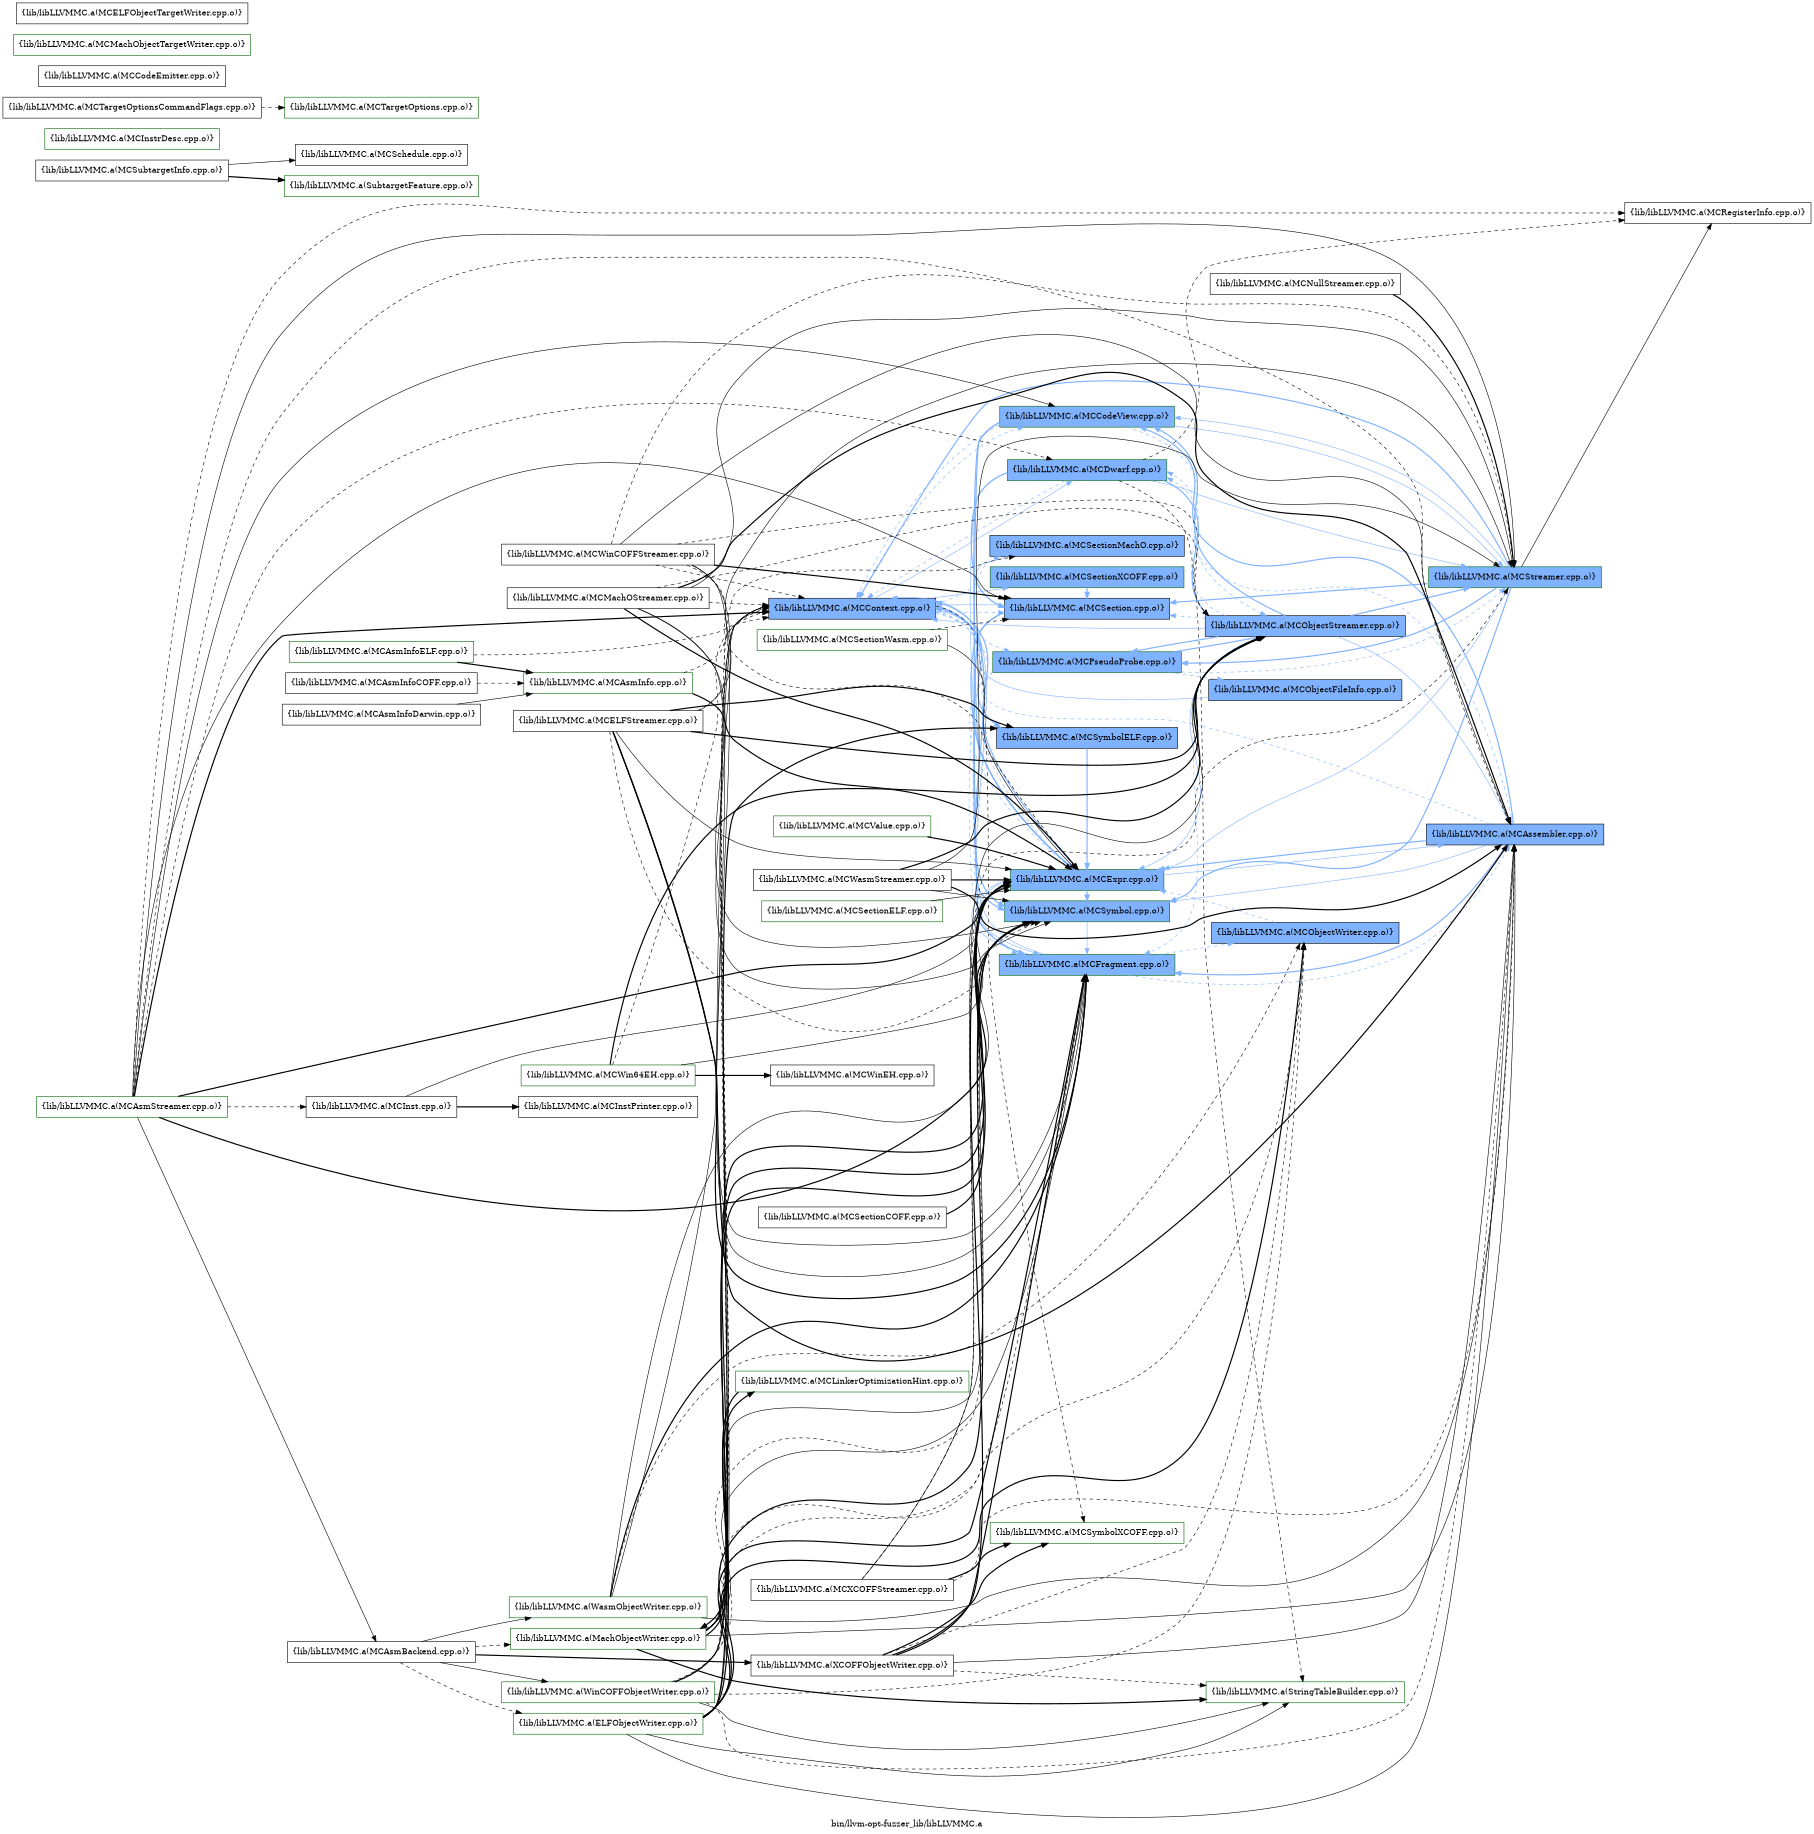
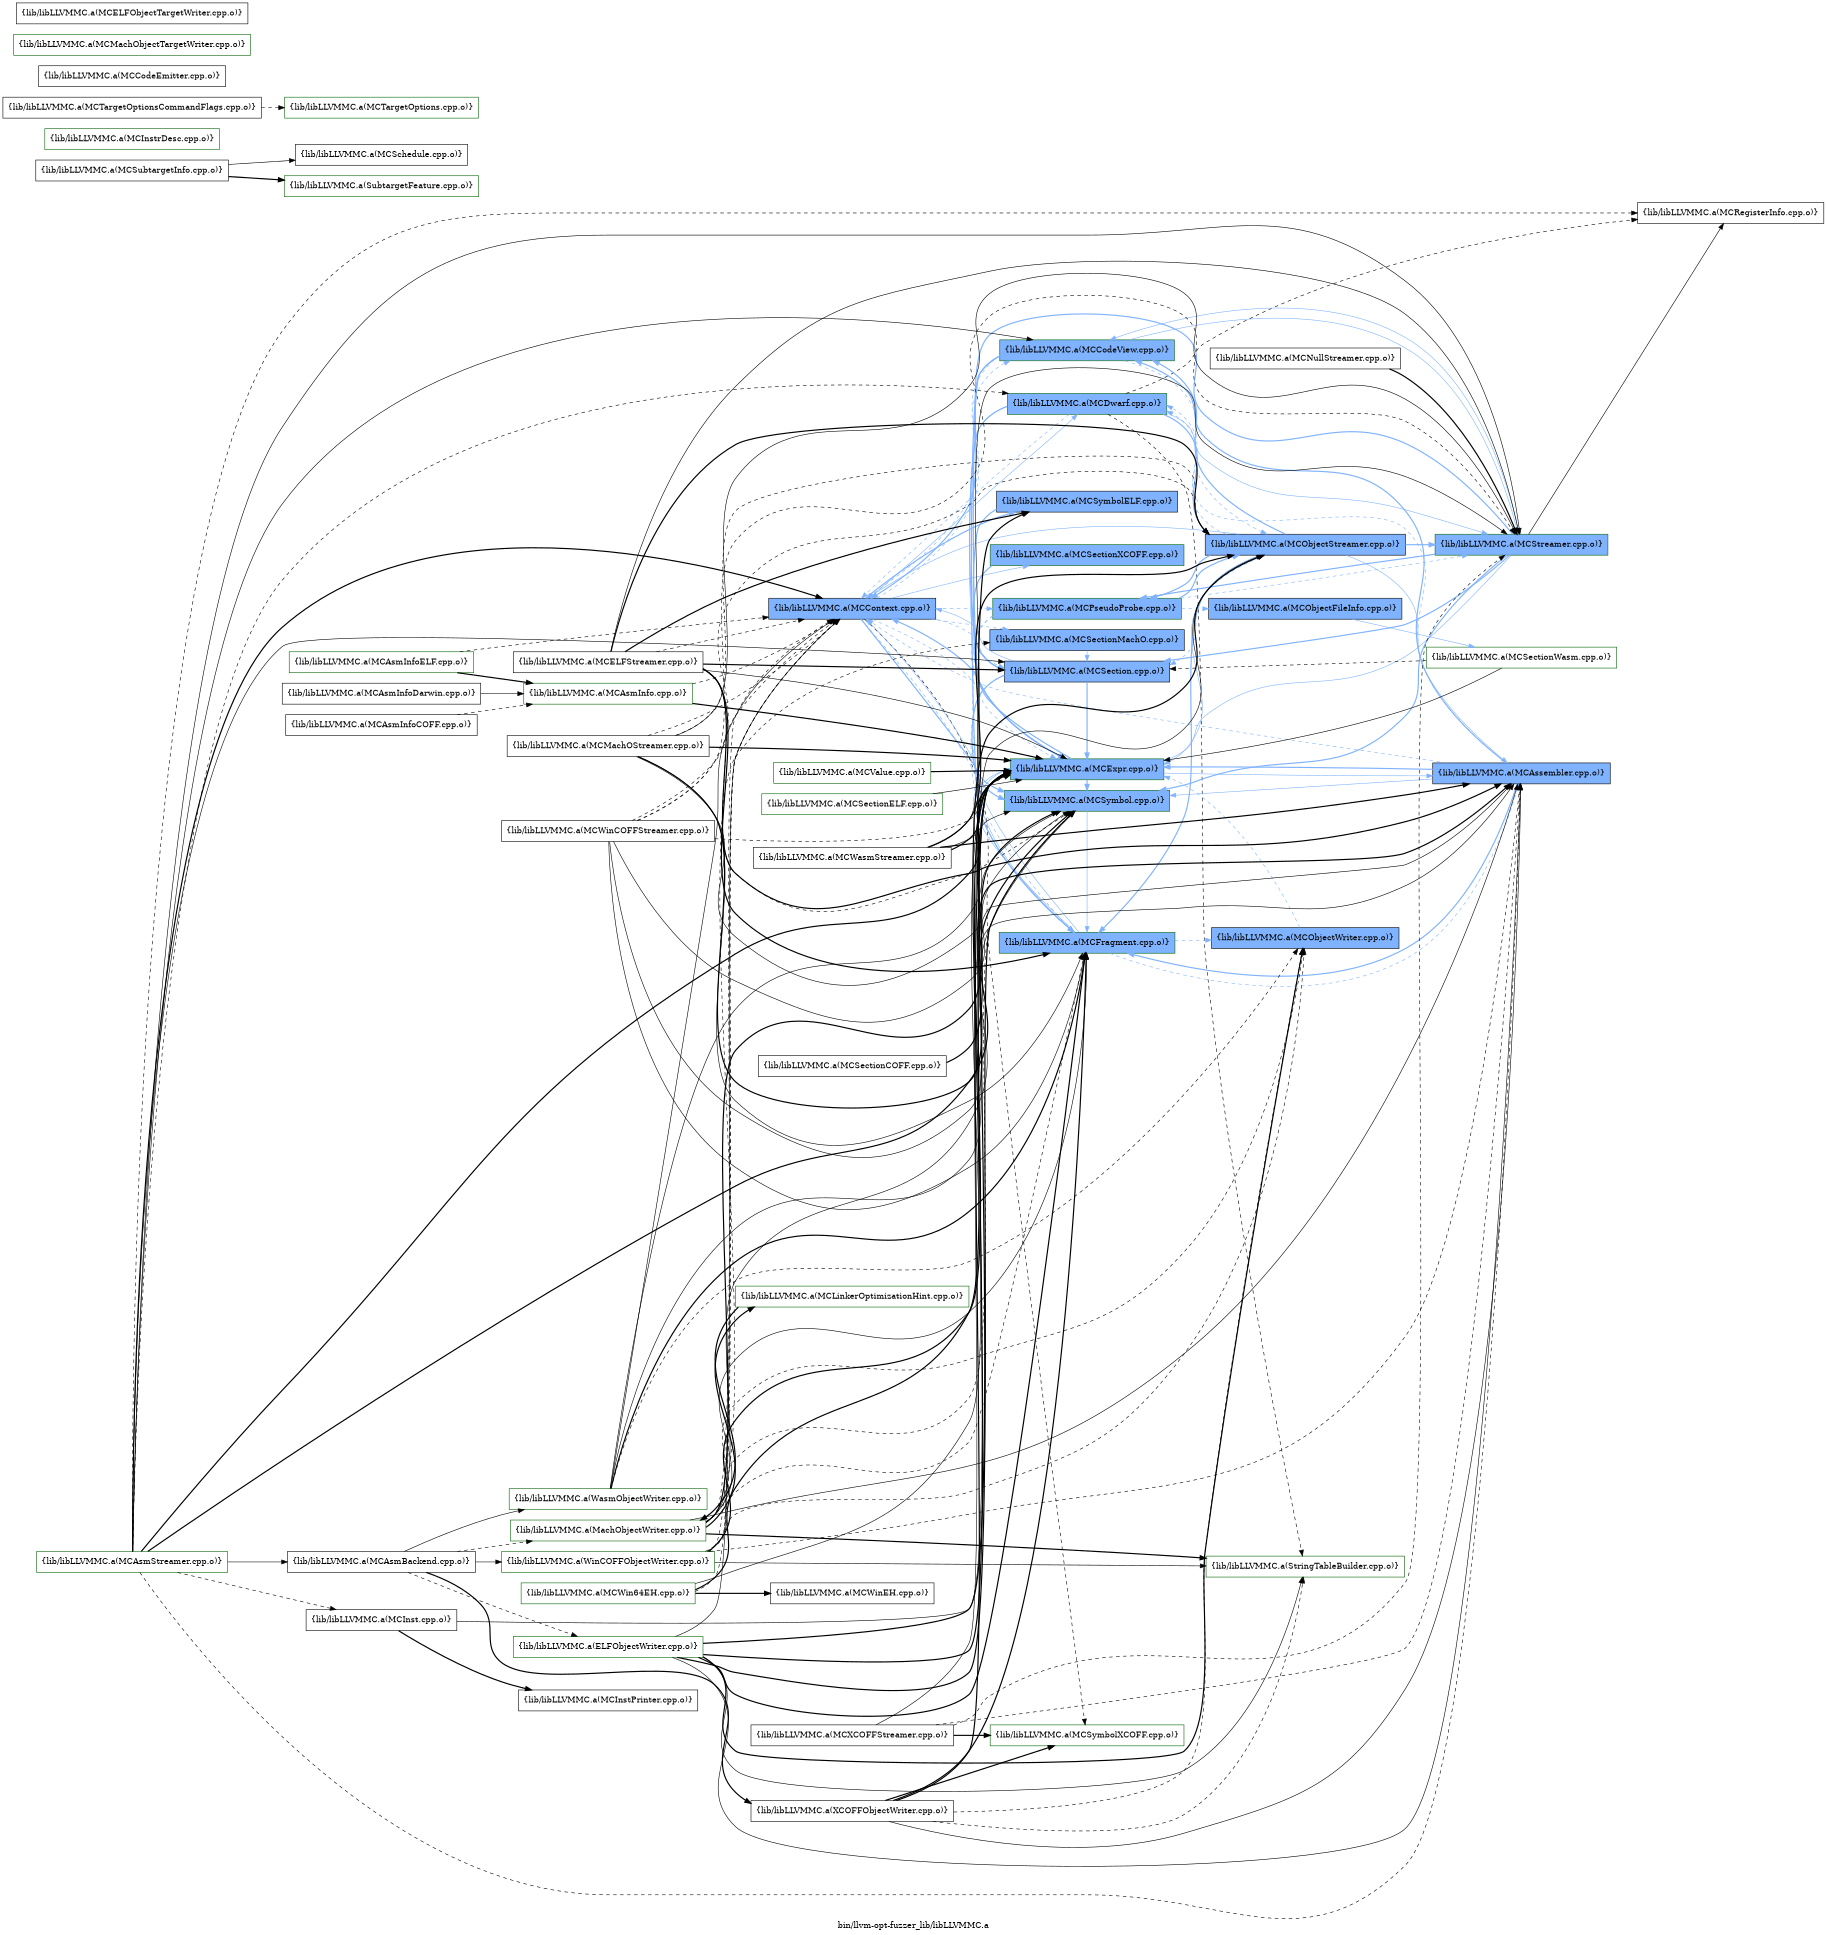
edge "{lib/libLLVMMC.a(MCWinCOFFStreamer.cpp.o)}" -> "{lib/libLLVMMC.a(MCSection.cpp.o)}": now "{lib/libLLVMMC.a(MCELFStreamer.cpp.o)}" -> "{lib/libLLVMMC.a(MCSection.cpp.o)}"
edge "{lib/libLLVMMC.a(MCObjectFileInfo.cpp.o)}" -> "{lib/libLLVMMC.a(MCContext.cpp.o)}": now "{lib/libLLVMMC.a(MCObjectFileInfo.cpp.o)}" -> "{lib/libLLVMMC.a(MCSectionWasm.cpp.o)}"
edge "{lib/libLLVMMC.a(MCObjectStreamer.cpp.o)}" -> "{lib/libLLVMMC.a(MCFragment.cpp.o)}": style dashed -> bold
